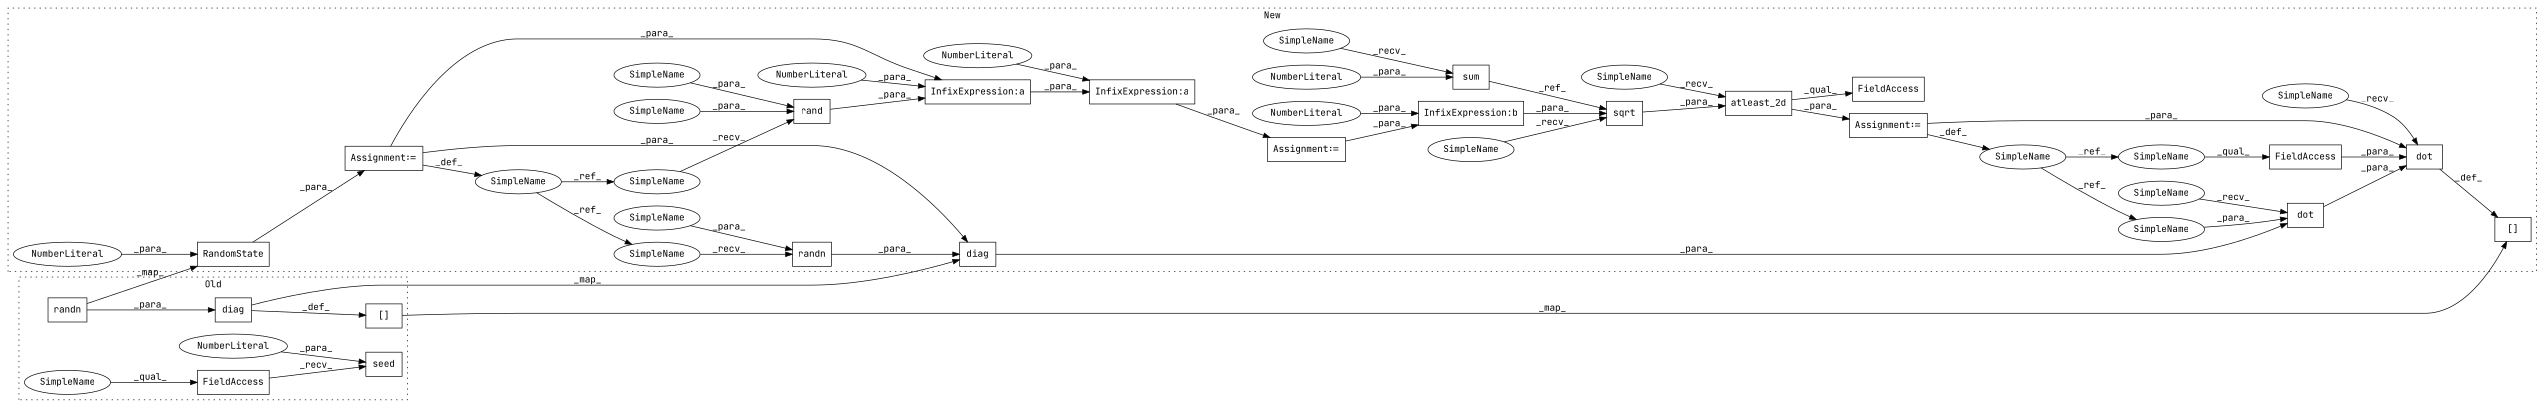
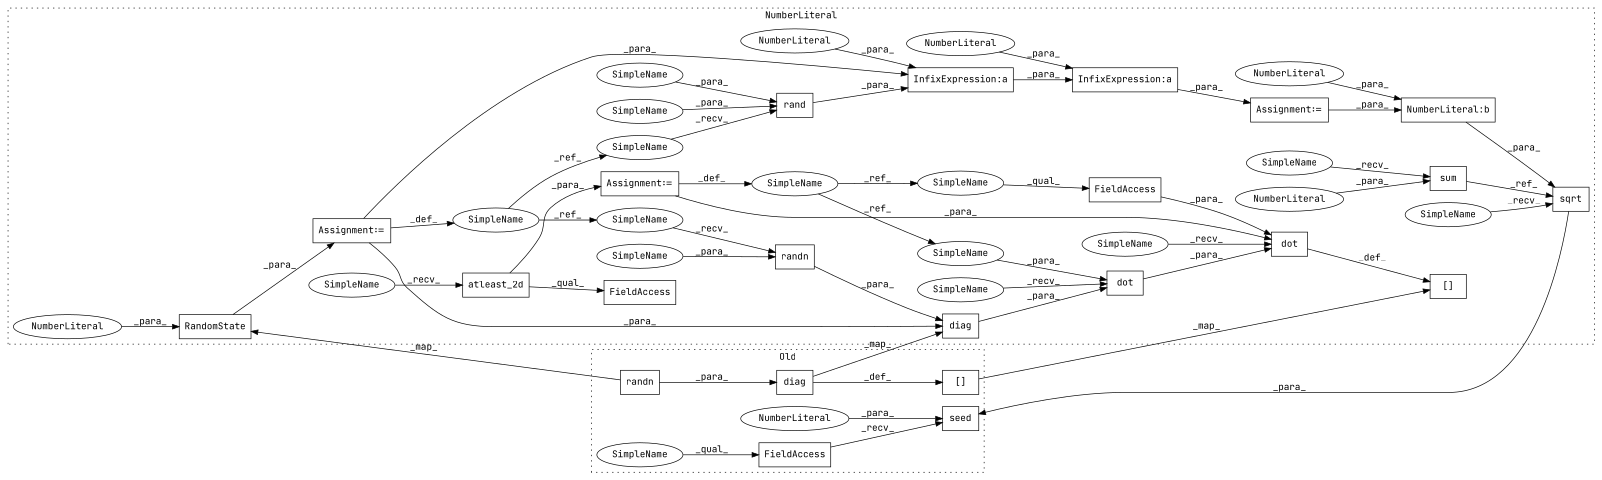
cluster "New": label "New" -> "NumberLiteral"
edge "sqrt" -> "atleast_2d": now "sqrt" -> "seed"
node "InfixExpression:b": label "InfixExpression:b" -> "NumberLiteral:b"
